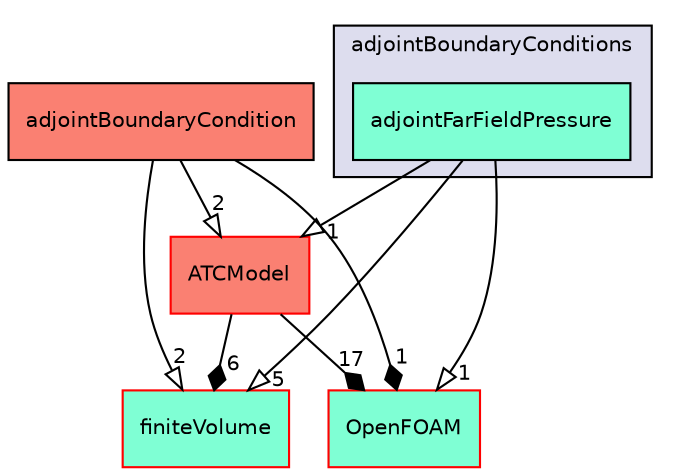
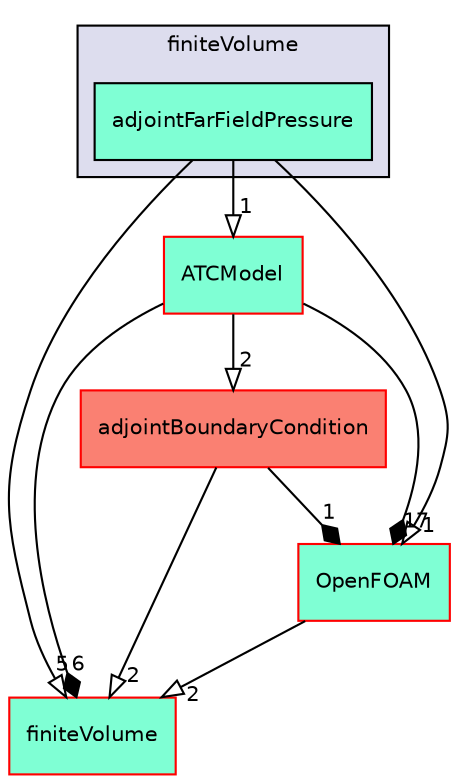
cluster "adjointBoundaryConditions": label "adjointBoundaryConditions" -> "finiteVolume"
node "adjointBoundaryCondition": color black -> red
edge "adjointBoundaryCondition" -> "ATCModel": reversed
node "ATCModel": fillcolor salmon -> aquamarine
edge "OpenFOAM" -> "finiteVolume": added
